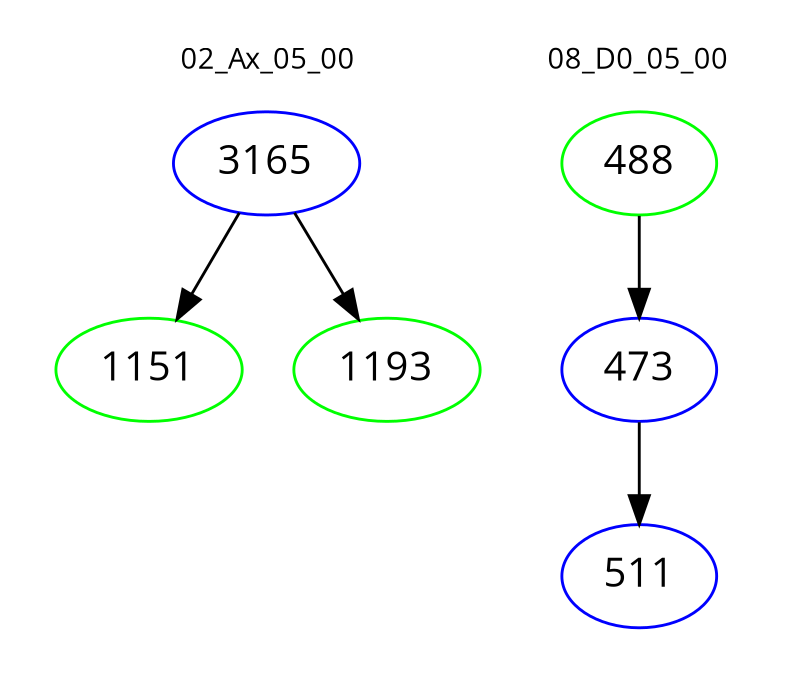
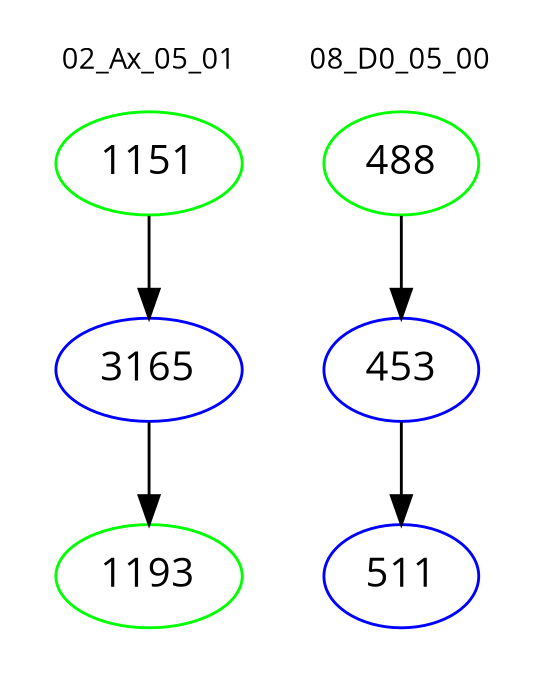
cluster "02_Ax_05_00": label "02_Ax_05_00" -> "02_Ax_05_01"
edge "3165" -> "1151": reversed
node "473": label "473" -> "453"
